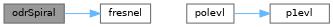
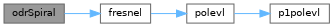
edge "fresnel" -> "polevl": added
node "p1evl": label "p1evl" -> "p1polevl"
